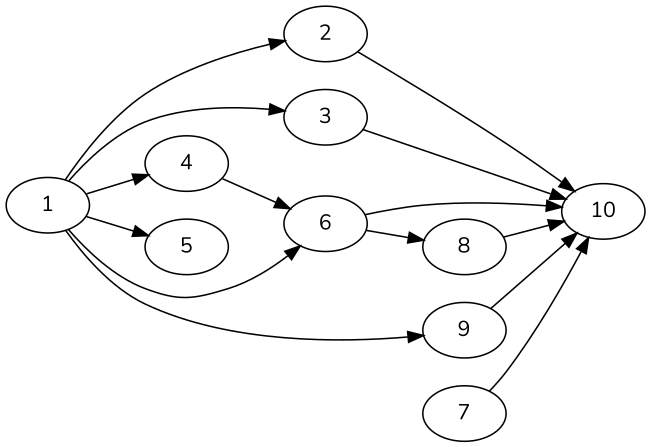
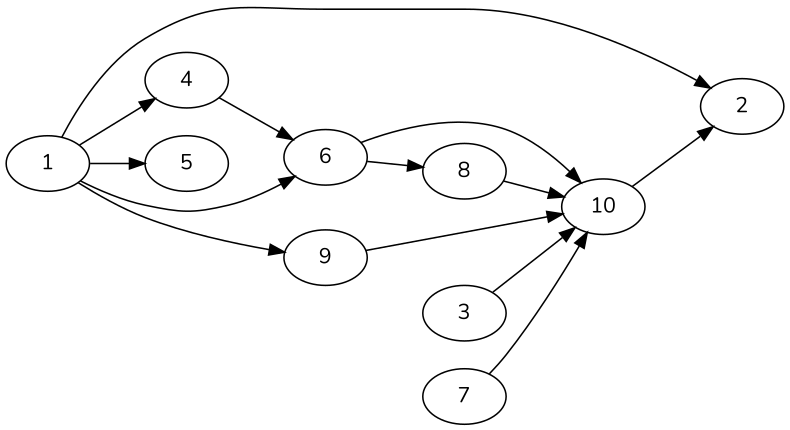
edge "2" -> "10": reversed
edge "1" -> "3": removed
